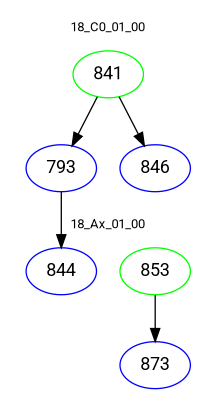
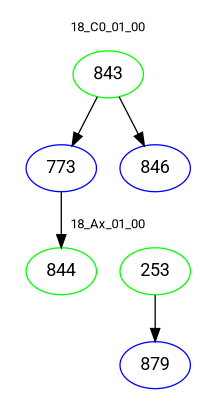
node "841": label "841" -> "843"
node "793": label "793" -> "773"
node "844": color blue -> green
node "853": label "853" -> "253"
node "873": label "873" -> "879"
